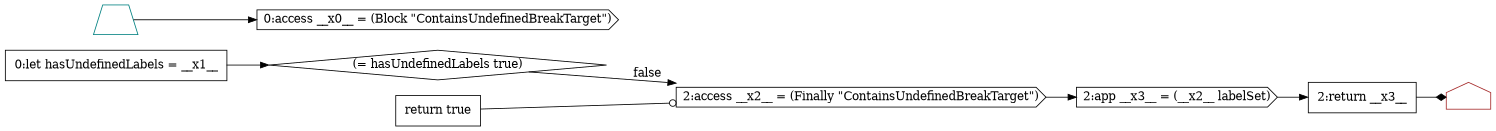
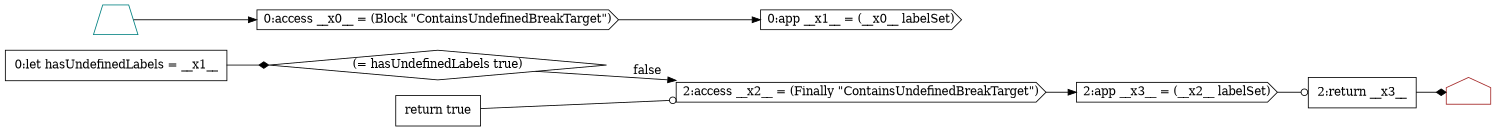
node "0:app __x1__ = (__x0__ labelSet)": added
edge "0:let hasUndefinedLabels = __x1__" -> "(= hasUndefinedLabels true)": arrowhead normal -> diamond
edge "2:app __x3__ = (__x2__ labelSet)" -> "2:return __x3__": arrowhead normal -> odot
